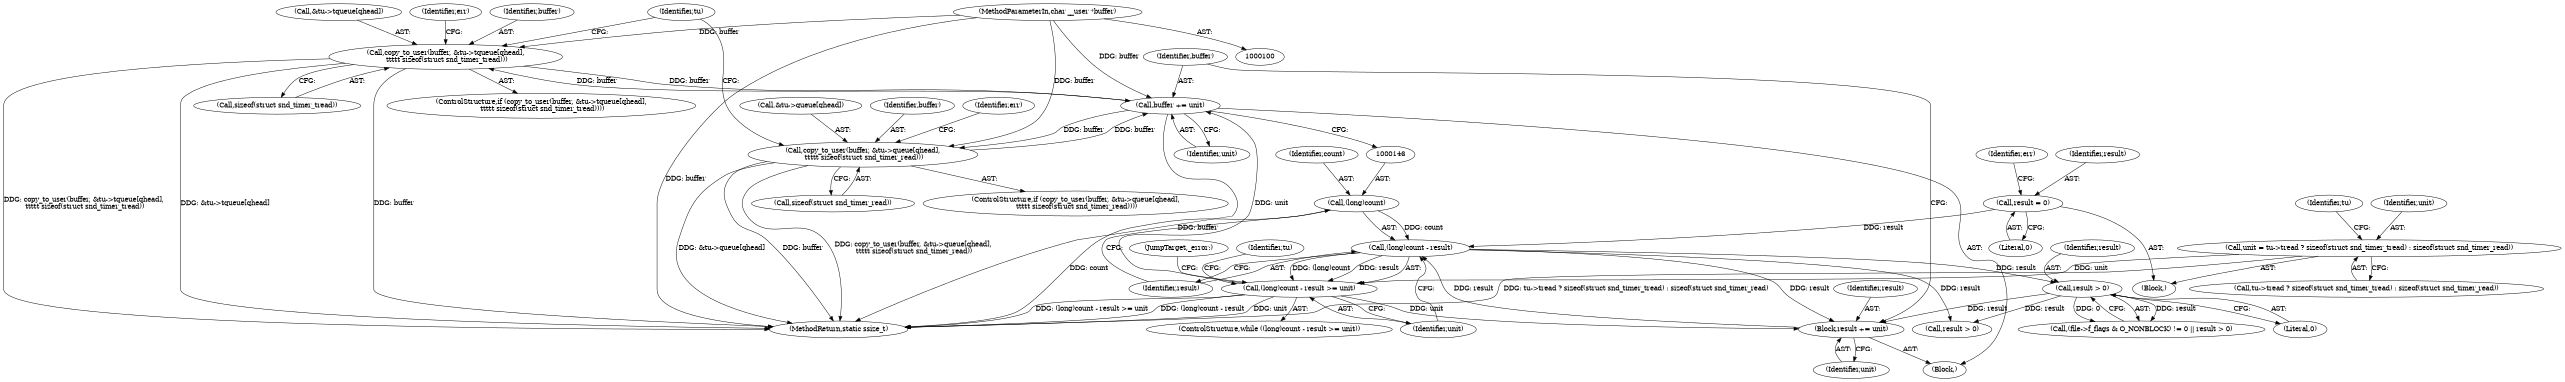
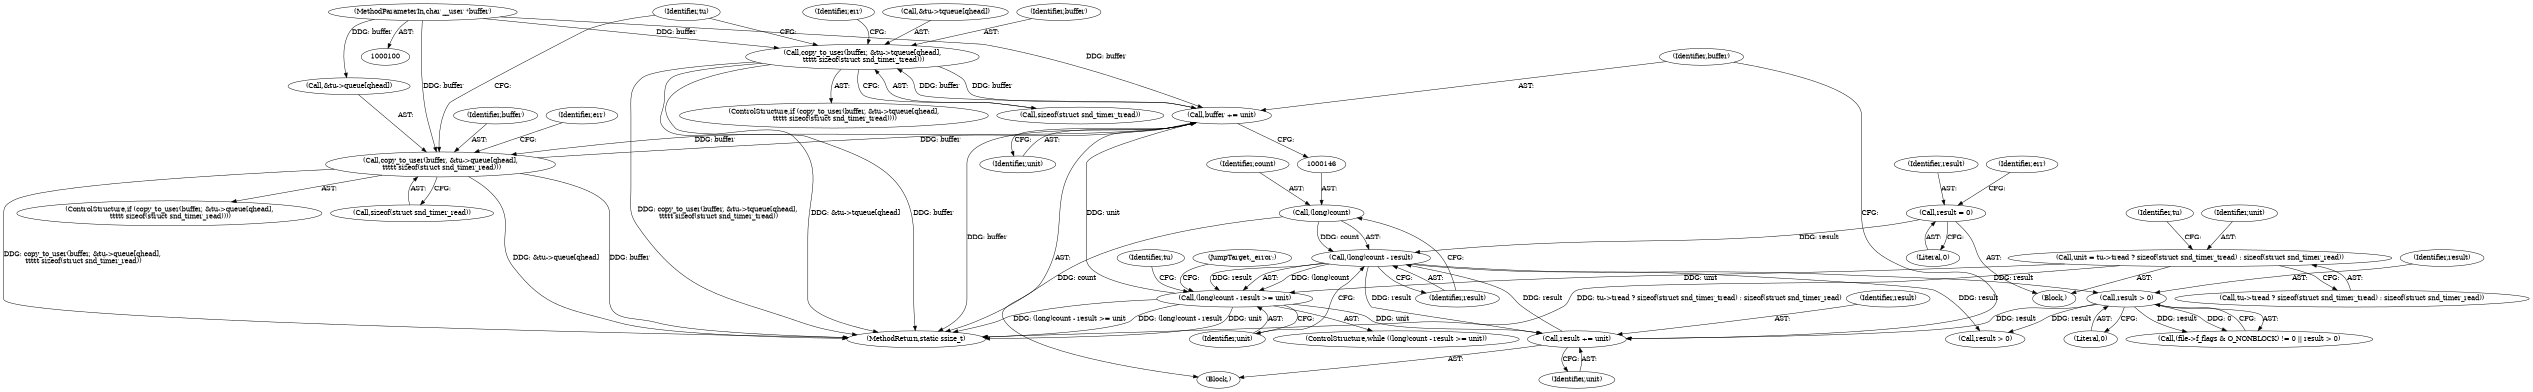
edge "(MethodParameterIn,char __user *buffer)" -> "(MethodReturn,static ssize_t)": now "(MethodParameterIn,char __user *buffer)" -> "(Call,&tu->queue[qhead])"
node "(Block,result += unit)": label "(Block,result += unit)" -> "(Call,result += unit)"
